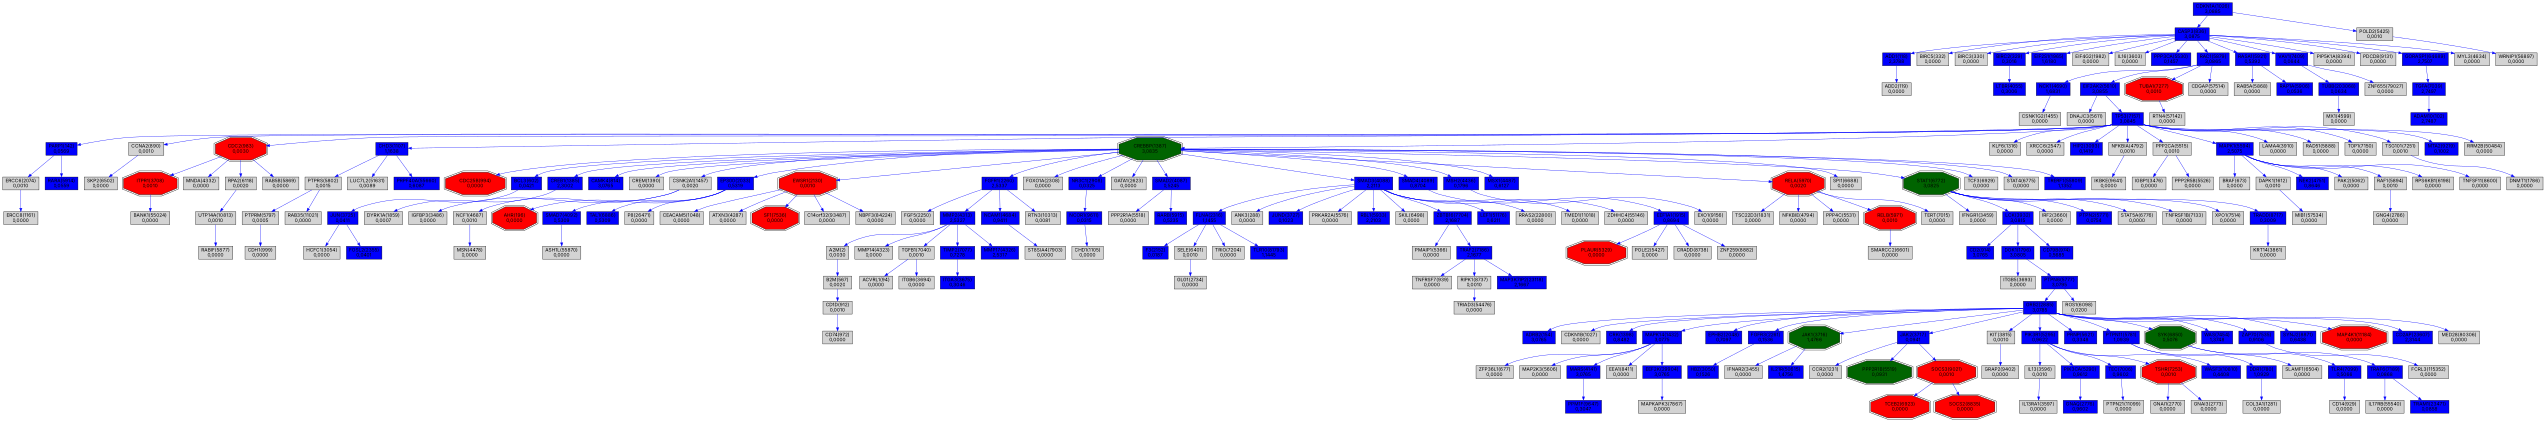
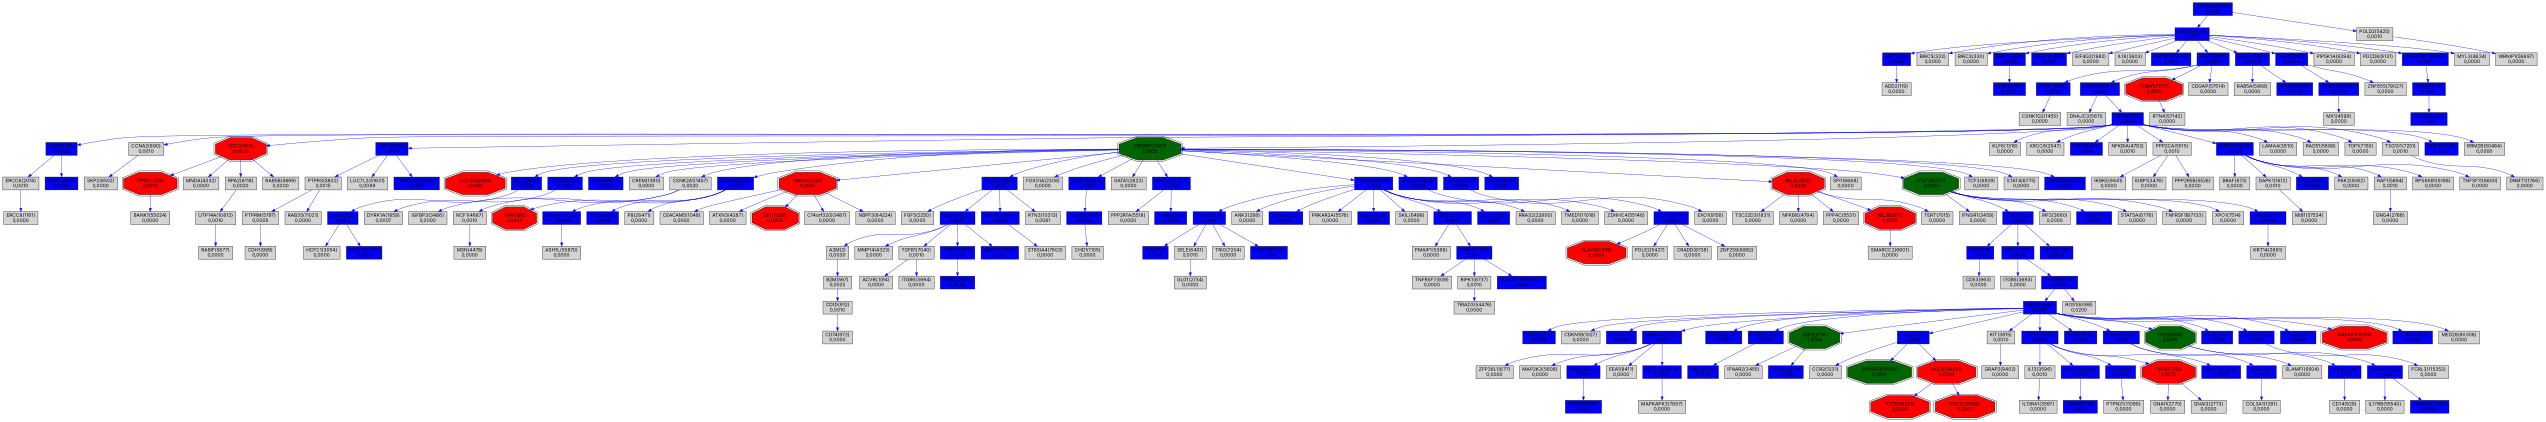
edge "NFKBIA(4792) 0,0010" -> "IKBKE(9641) 0,0000": now "PPP2CA(5515) 0,0010" -> "IKBKE(9641) 0,0000"
node "CD53(963) 0,0000": added
